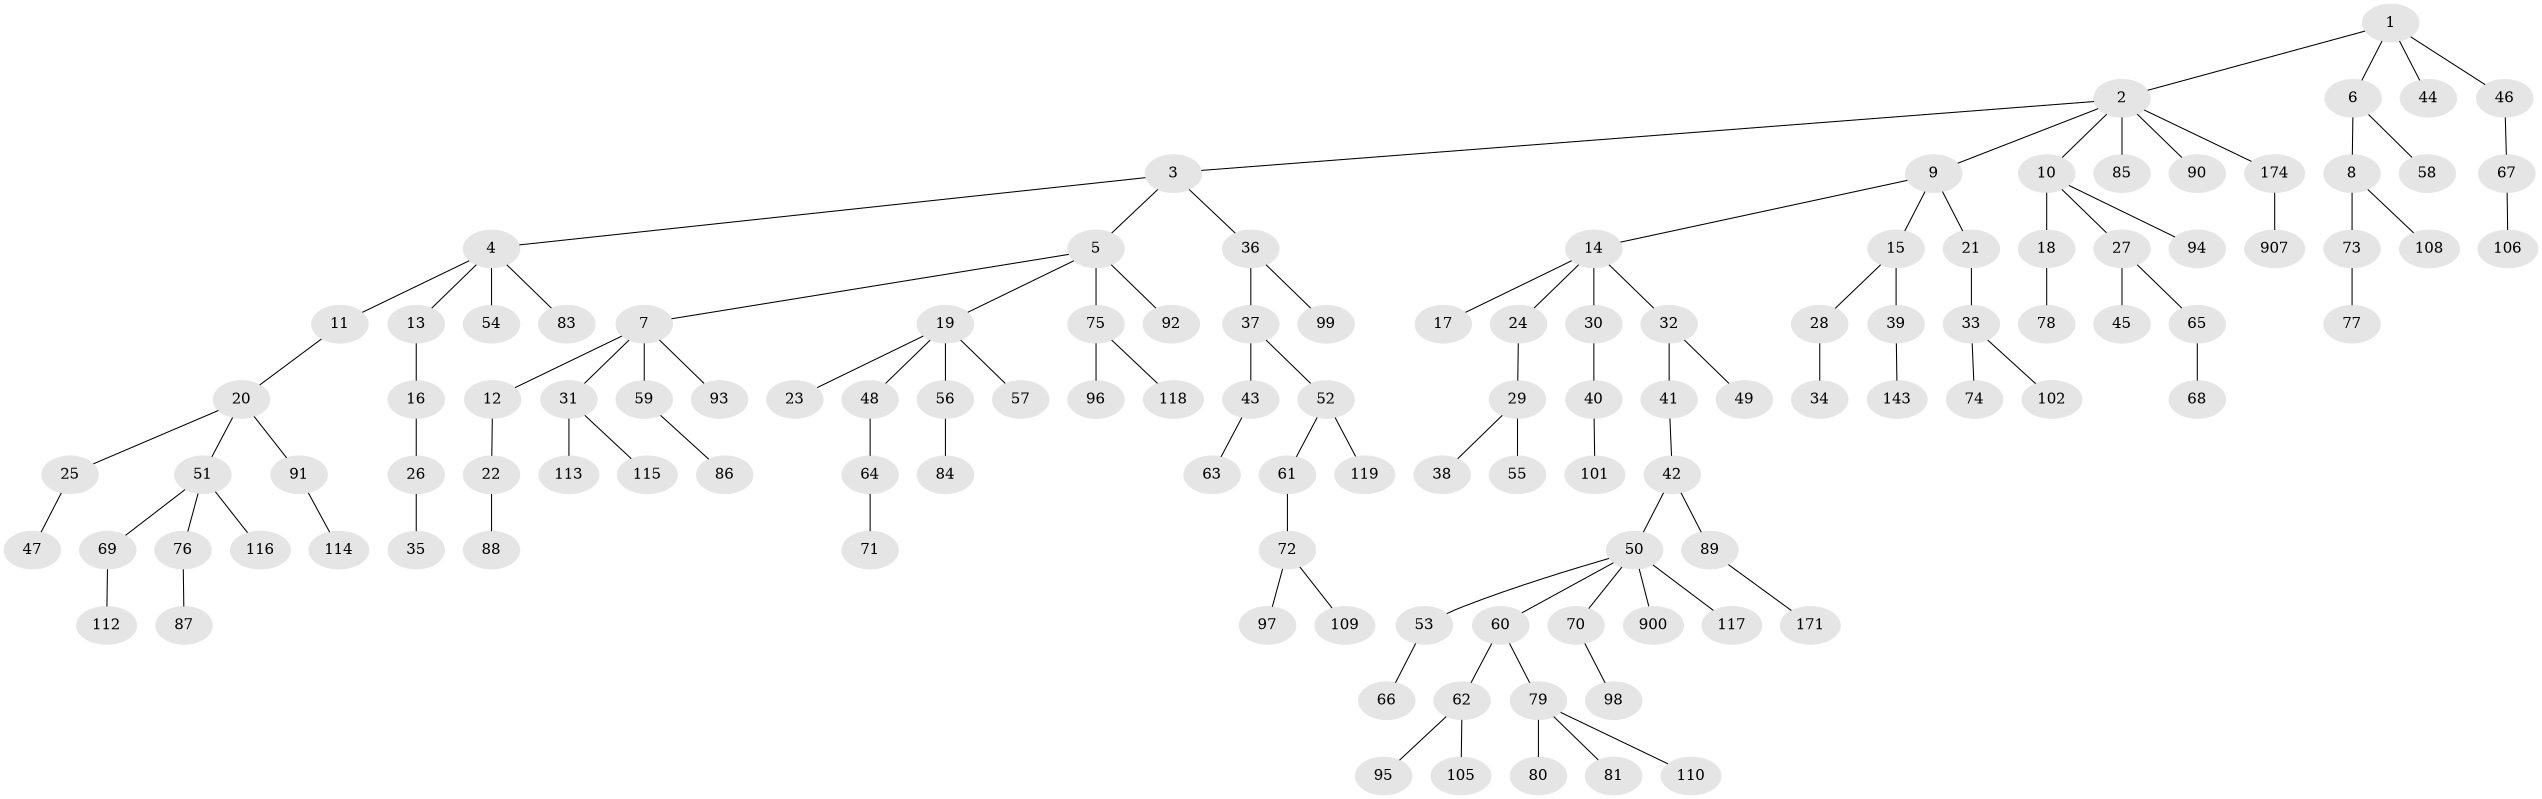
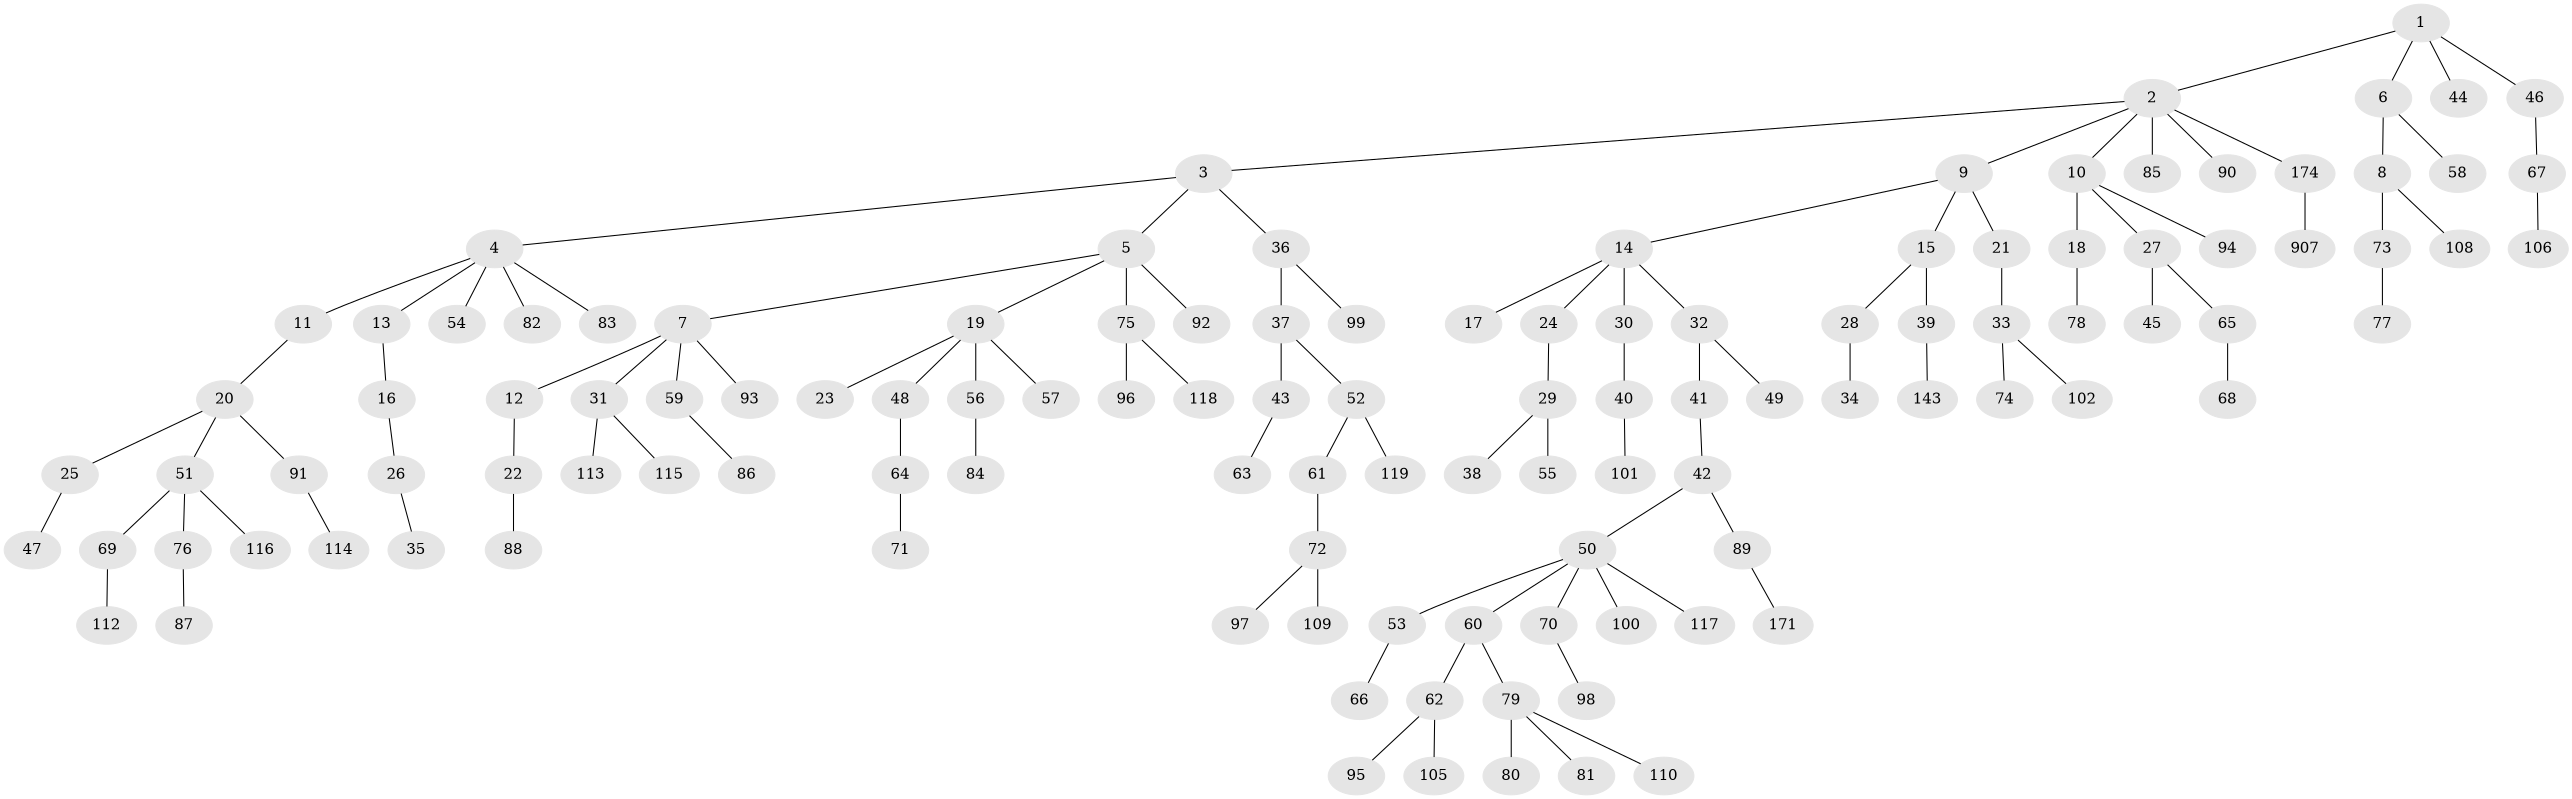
node "82": added
node "900": label "900" -> "100"
